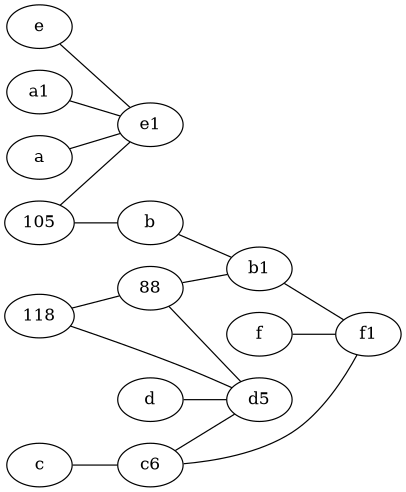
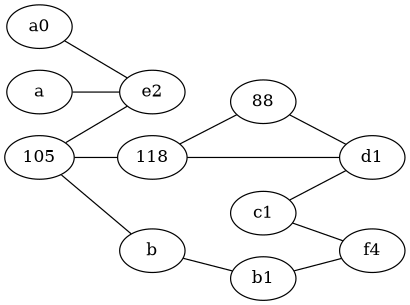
node "e": removed
node "a1": label "a1" -> "a0"
node "e1": label "e1" -> "e2"
edge "105" -- "118": added
edge "b1" -- "88": removed
node "f": removed
node "f1": label "f1" -> "f4"
node "d": removed
node "d5": label "d5" -> "d1"
node "c": removed
node "c6": label "c6" -> "c1"
